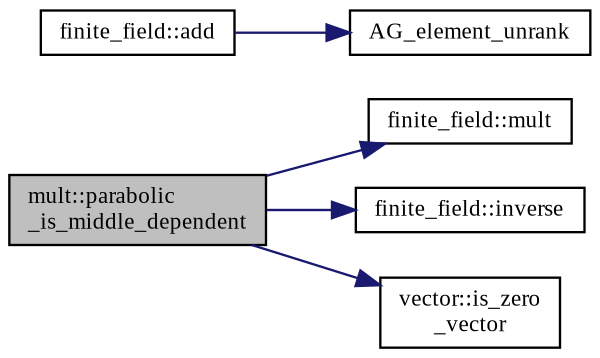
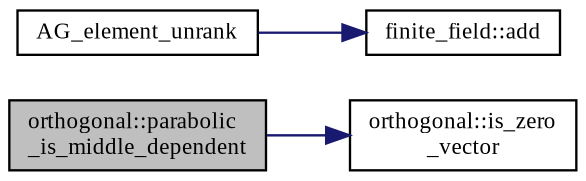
edge "finite_field::add" -> "AG_element_unrank": reversed
node "finite_field::mult": removed
node "mult::parabolic _is_middle_dependent": label "mult::parabolic _is_middle_dependent" -> "orthogonal::parabolic _is_middle_dependent"
node "finite_field::inverse": removed
node "vector::is_zero _vector": label "vector::is_zero _vector" -> "orthogonal::is_zero _vector"
